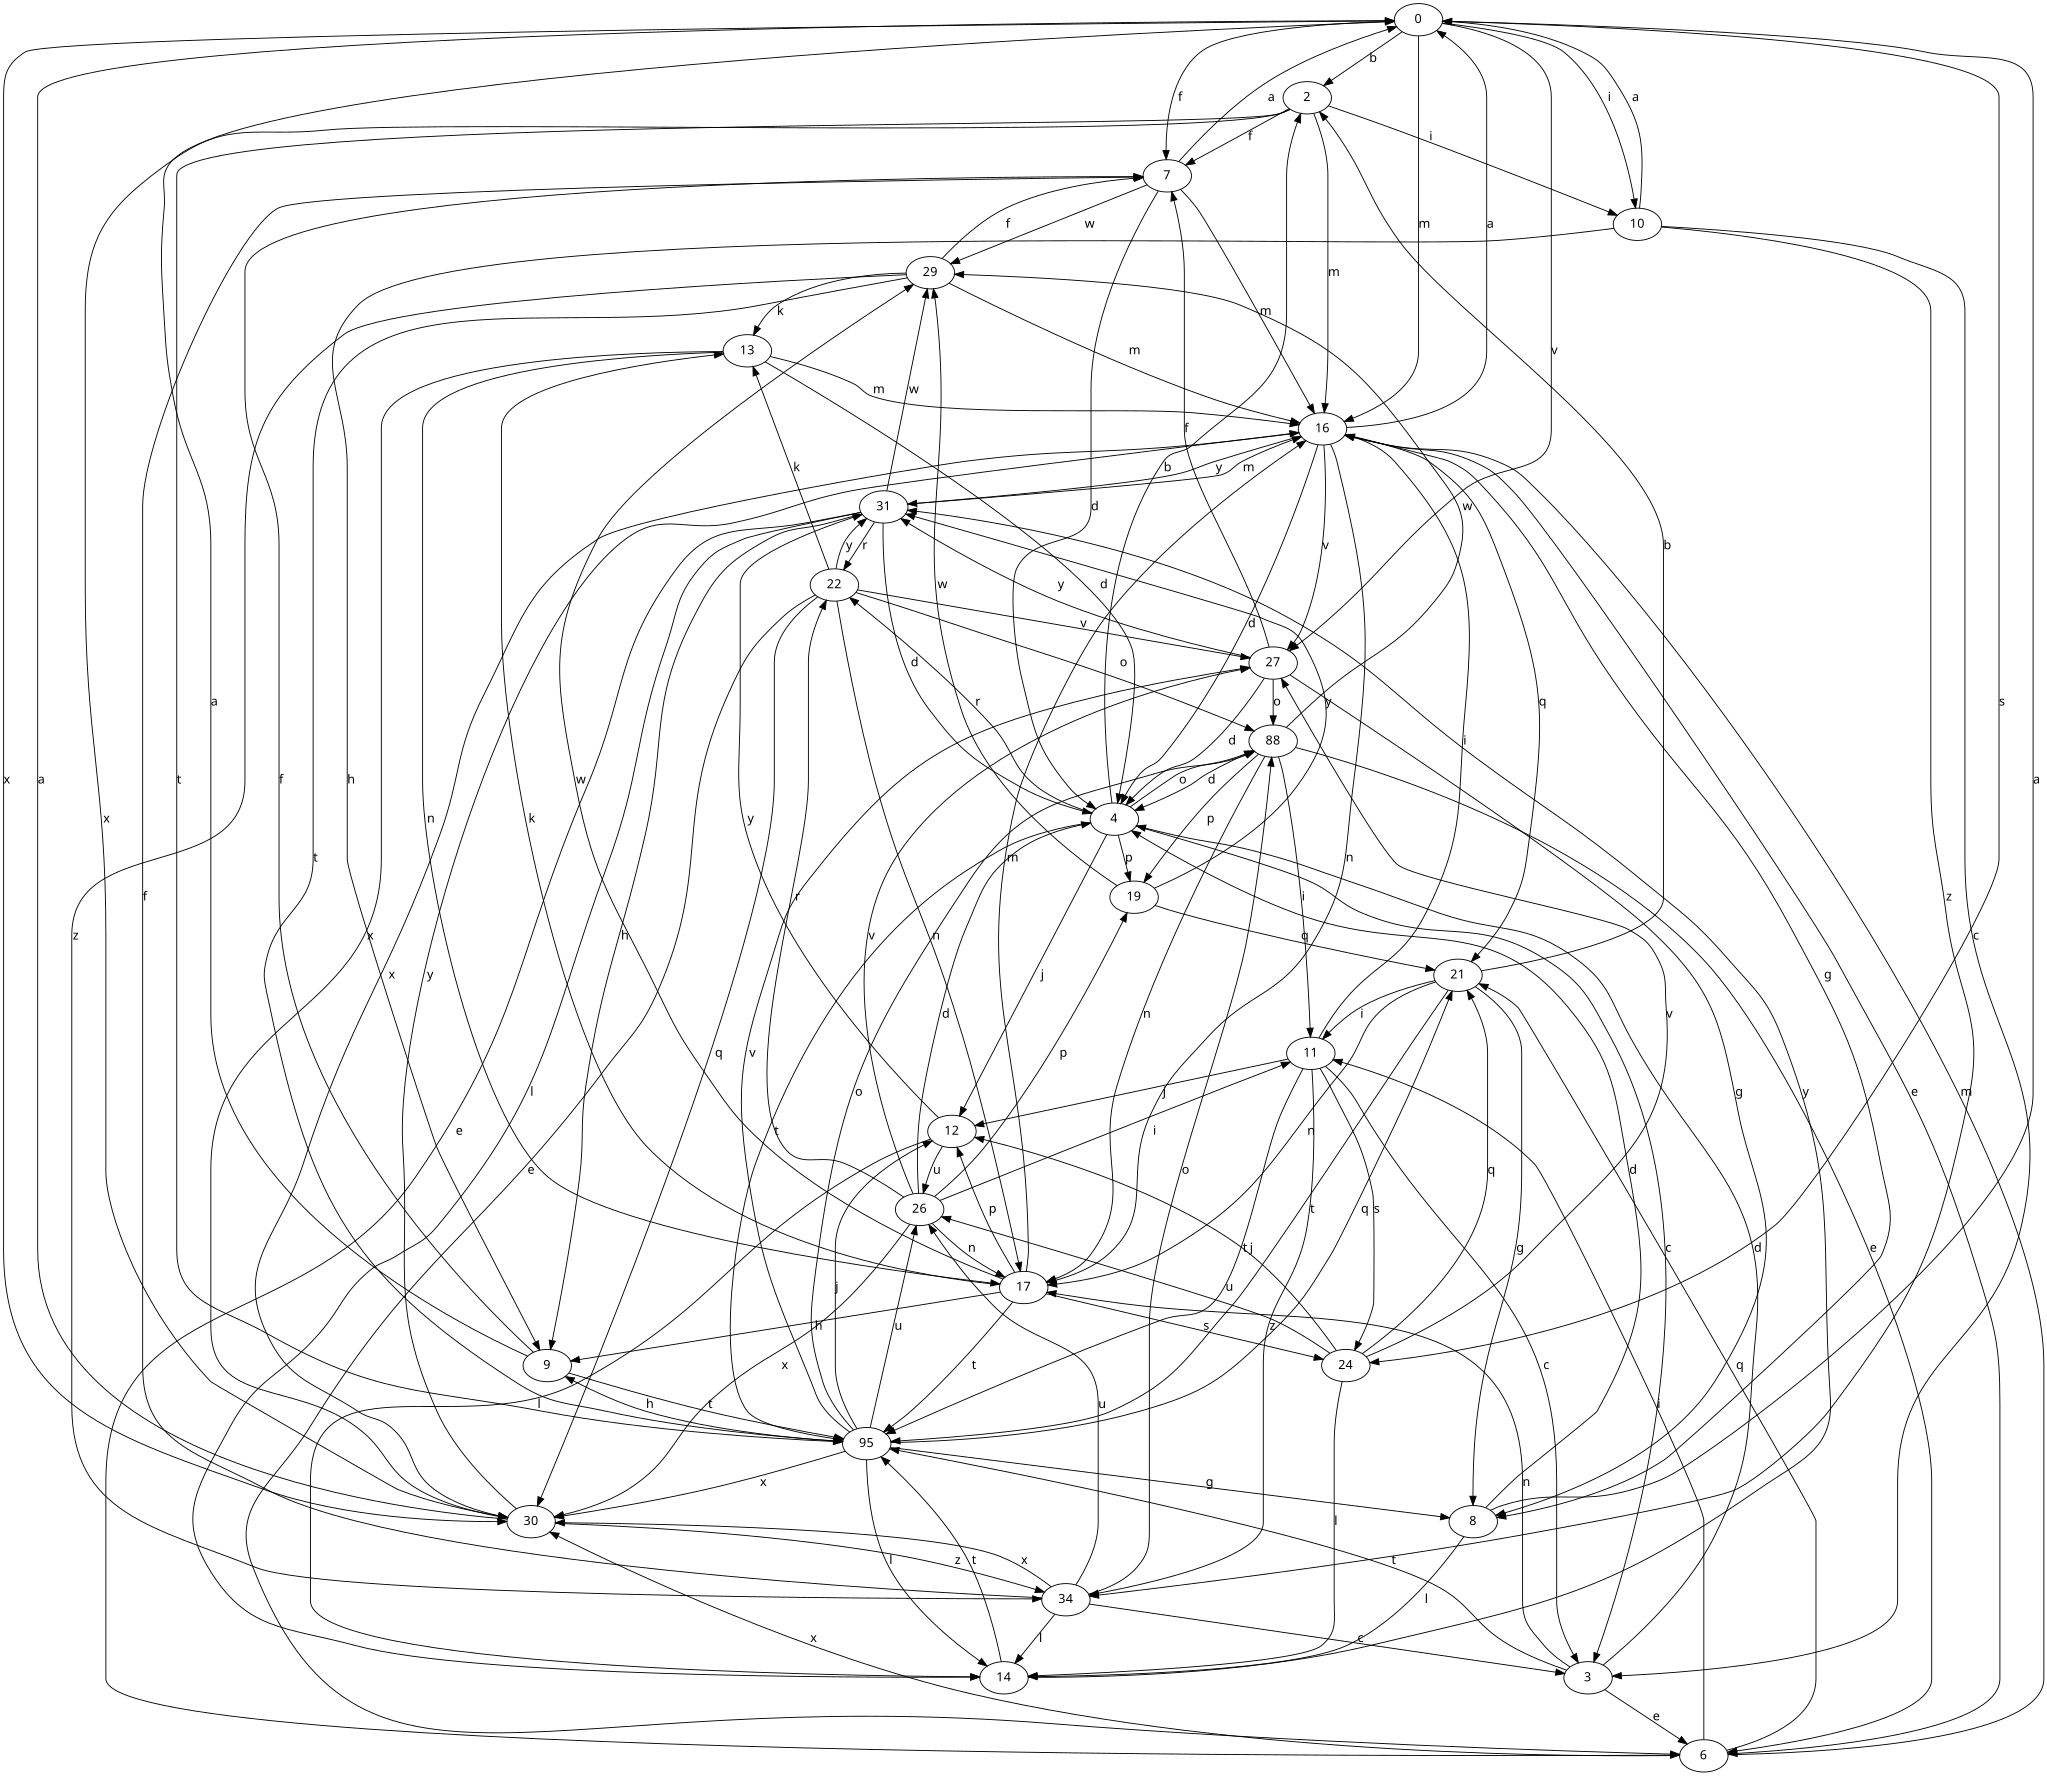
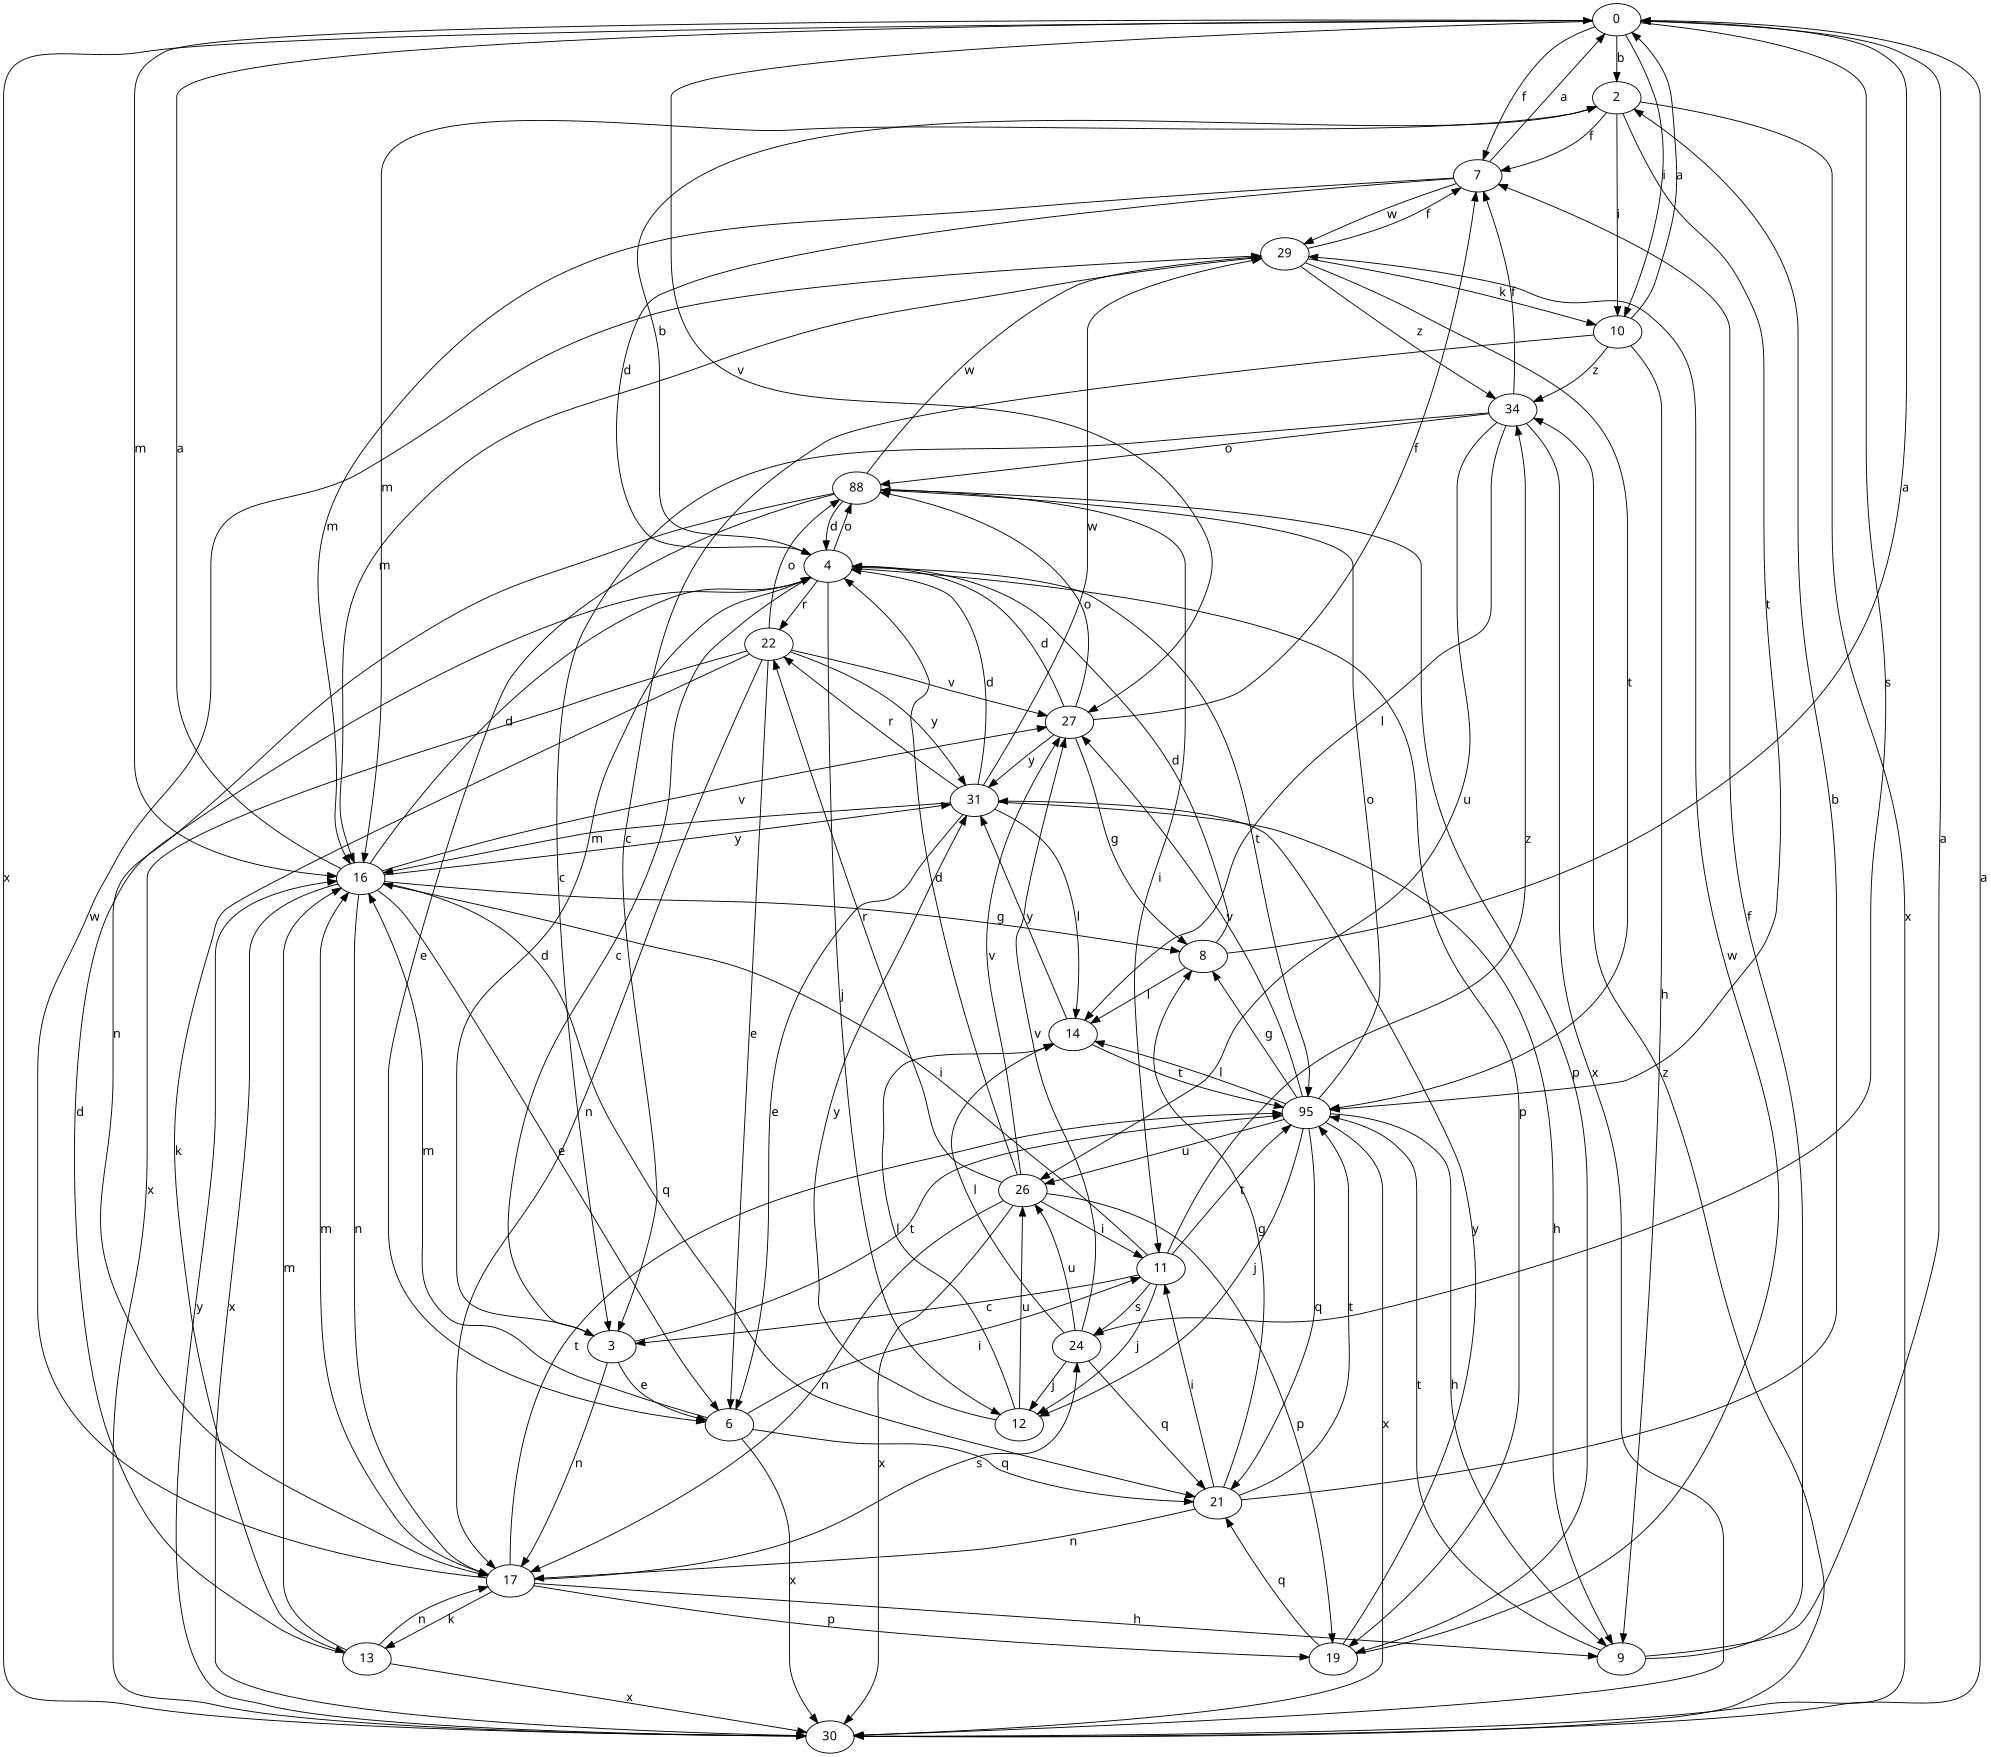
edge "29" -> "13": now "29" -> "10"
edge "22" -> "30": label "q" -> "x"
edge "17" -> "12": now "17" -> "19"
